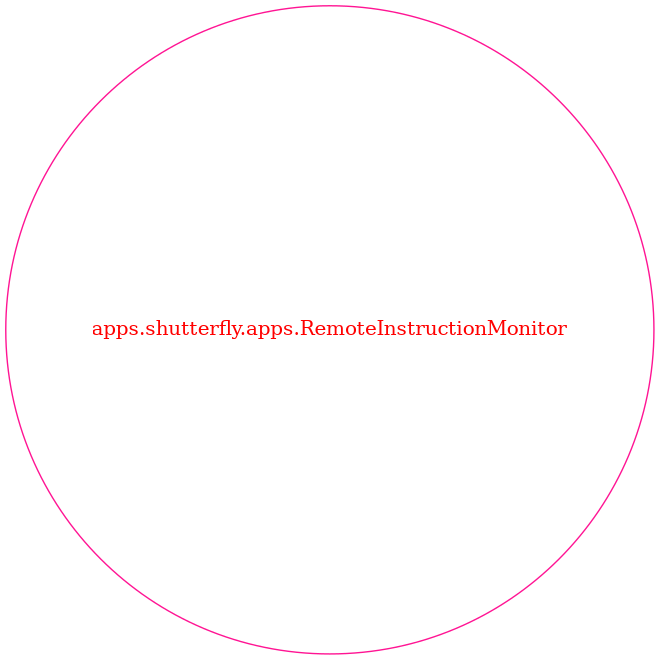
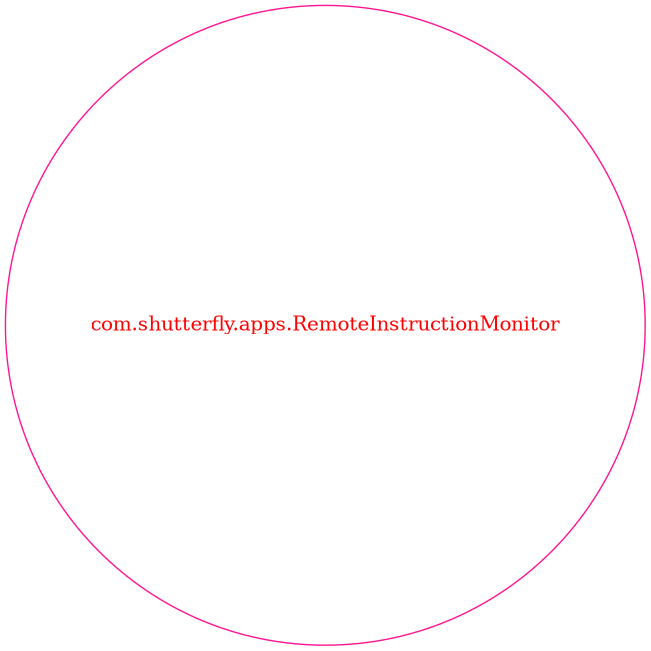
node "apps.shutterfly.apps.RemoteInstructionMonitor": label "apps.shutterfly.apps.RemoteInstructionMonitor" -> "com.shutterfly.apps.RemoteInstructionMonitor"
